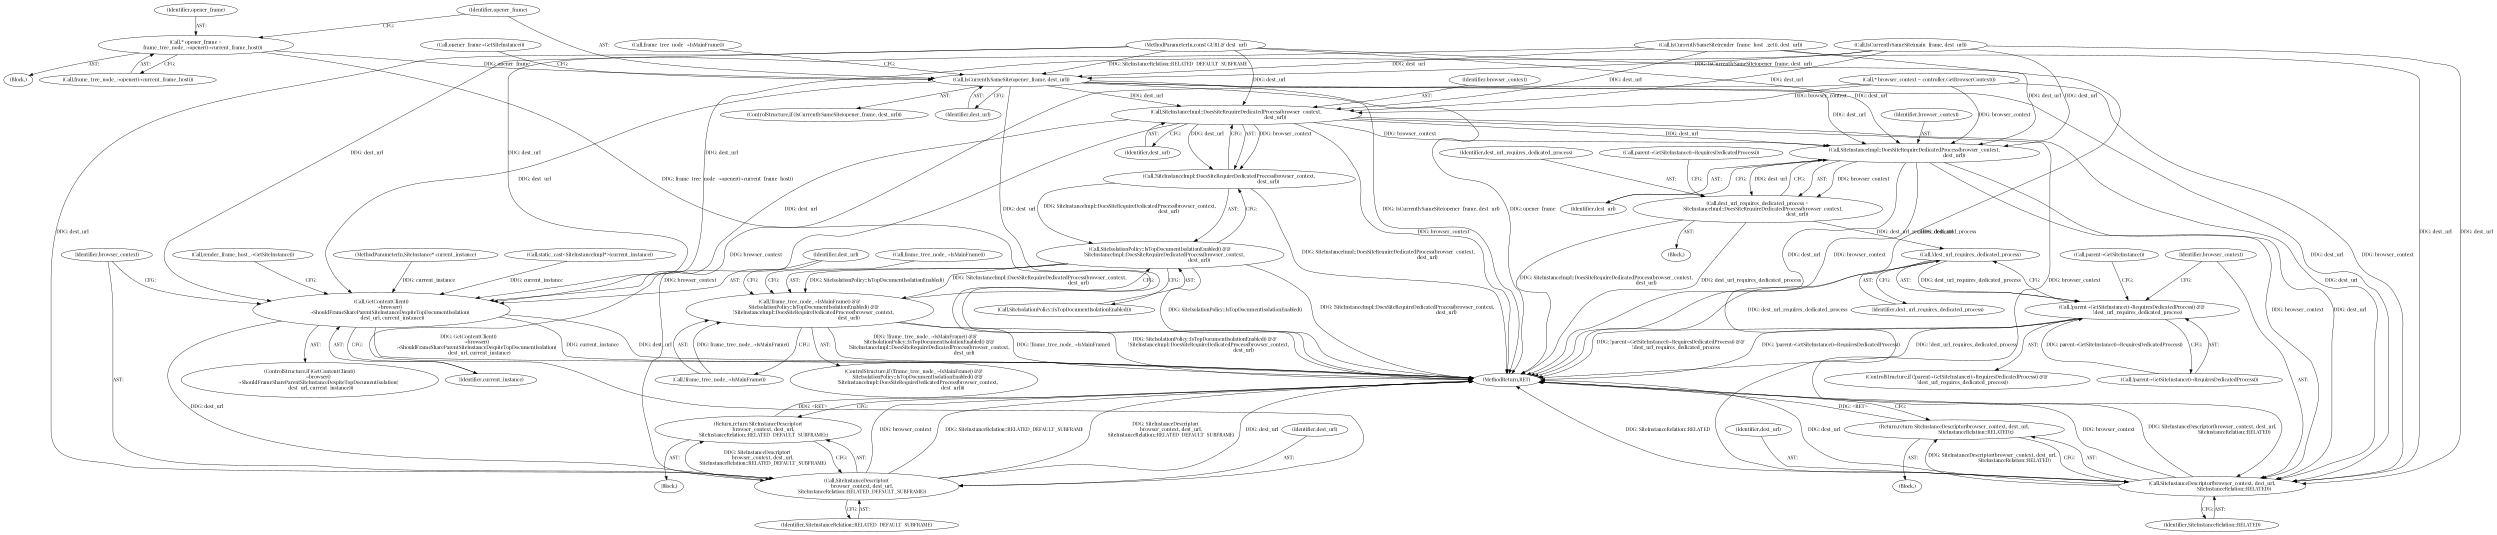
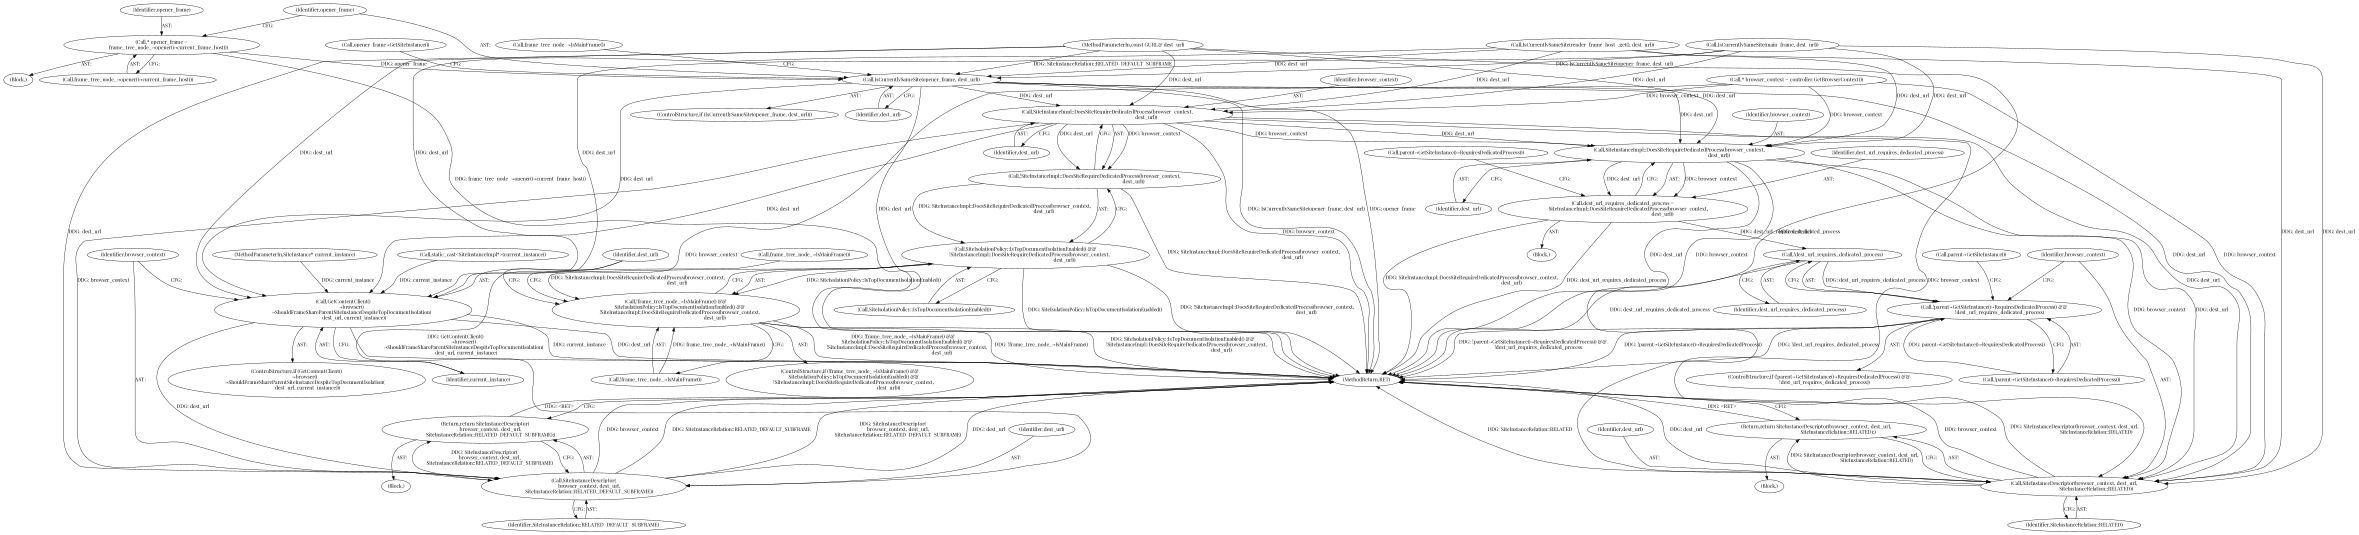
node "(Call,render_frame_host_->GetSiteInstance())": removed
